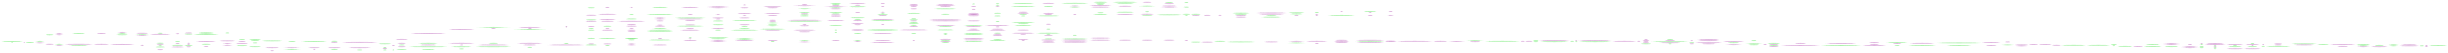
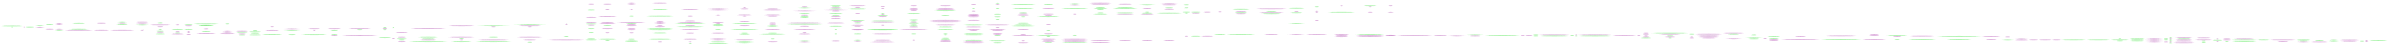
node "Empathy: There is nothing more to do now. She's far away.": removed
